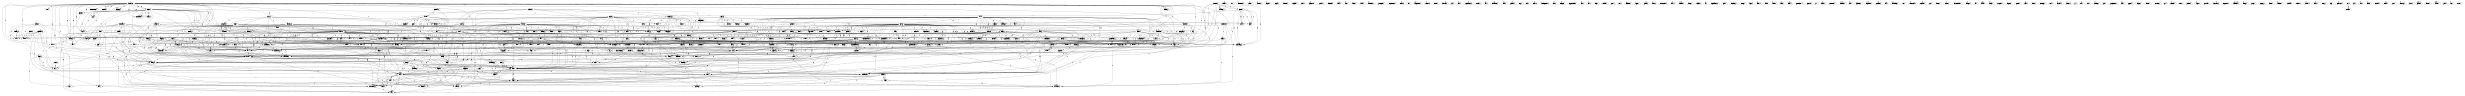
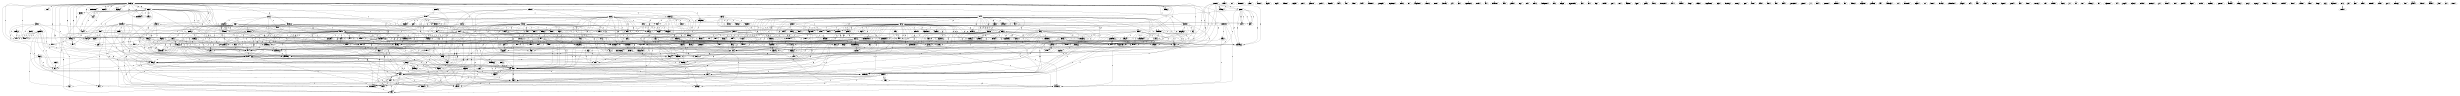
node "af(1)": removed
